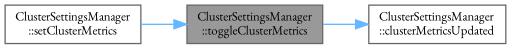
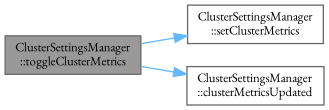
edge "ClusterSettingsManager ::setClusterMetrics" -> "ClusterSettingsManager ::toggleClusterMetrics": reversed
